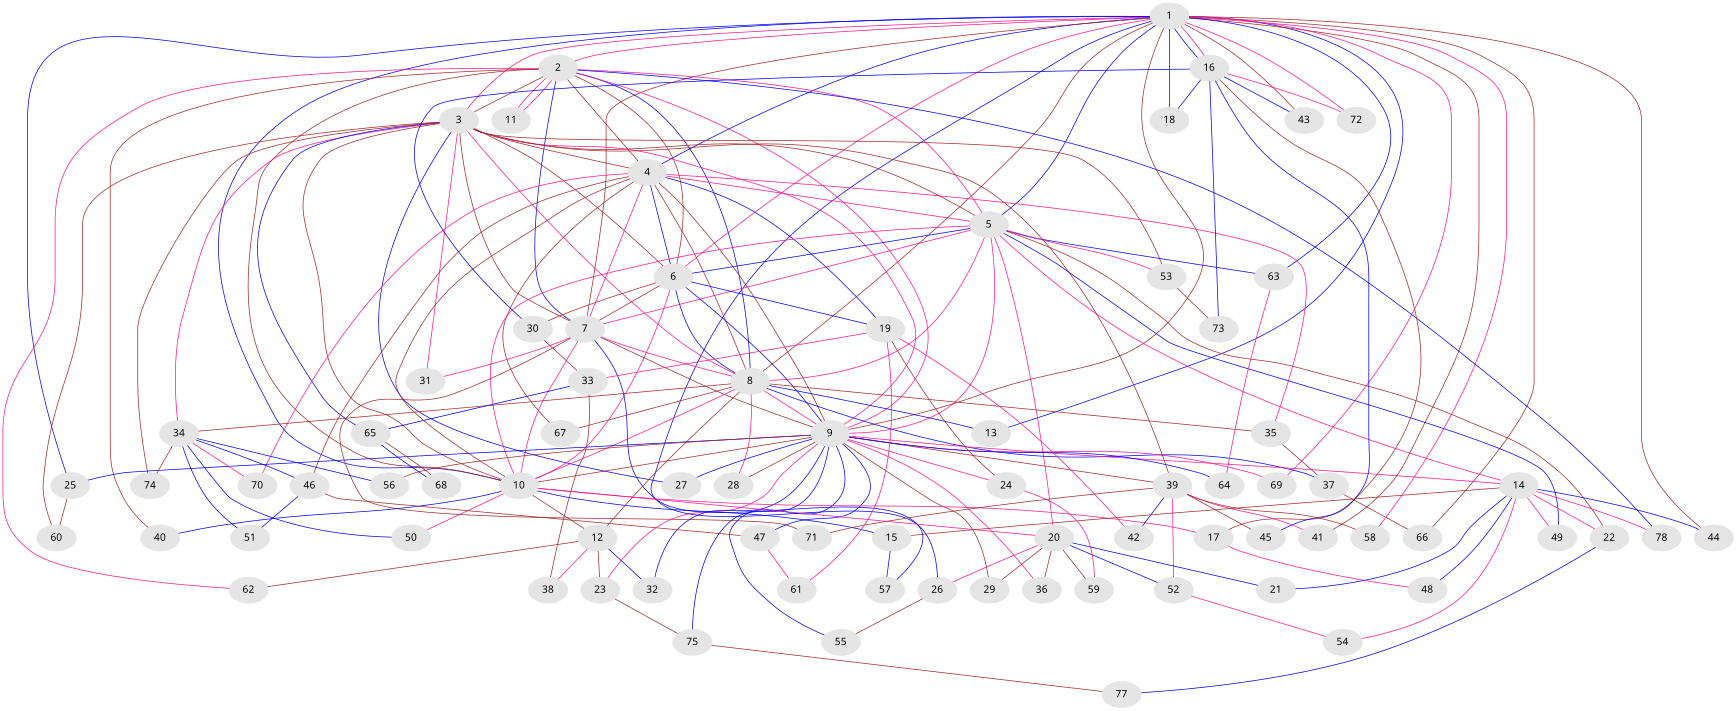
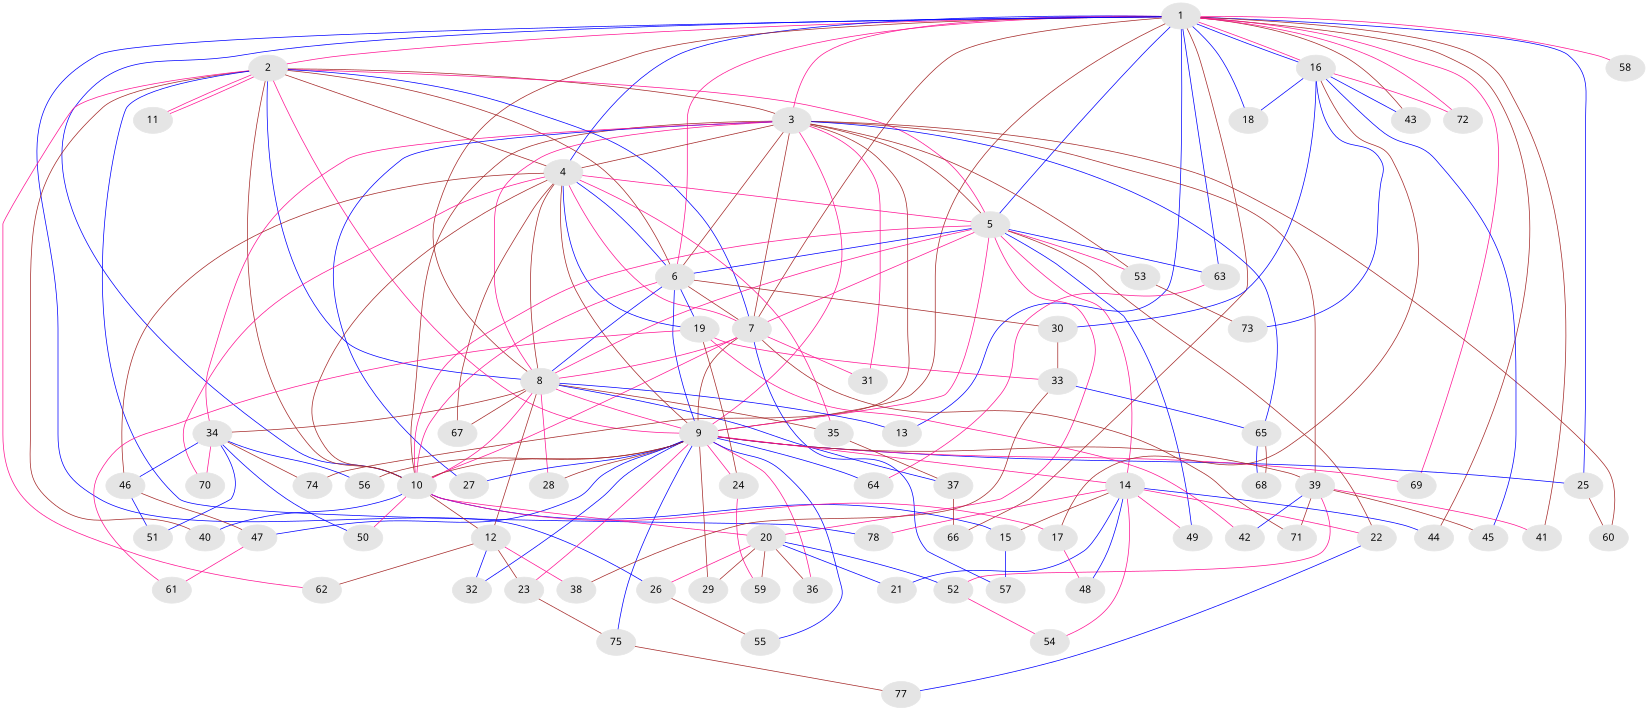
edge "39" -- "58": removed
